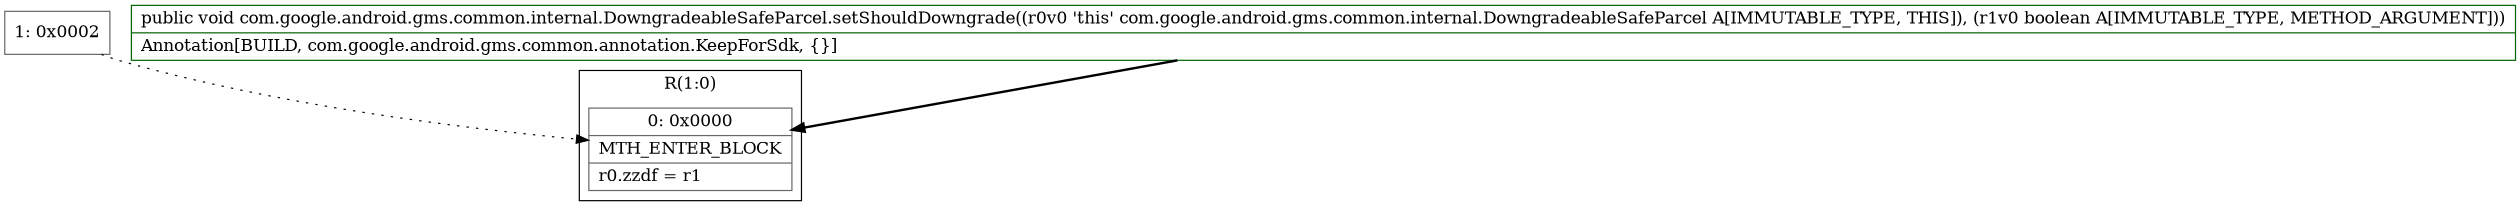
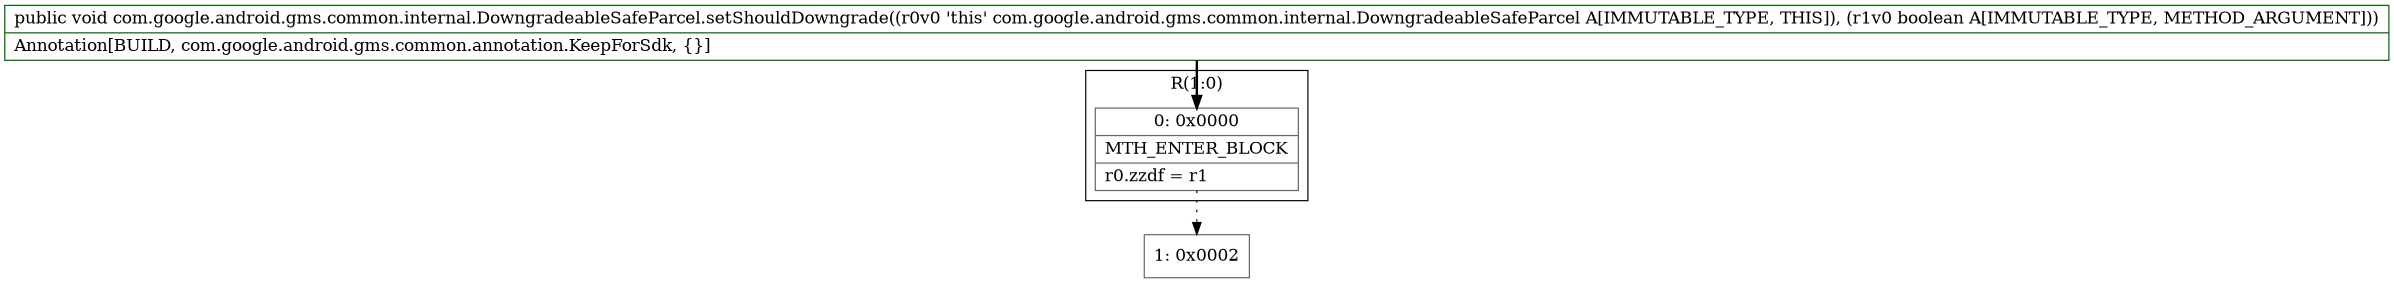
edge "1: 0x0002" -> "0: 0x0000": reversed
